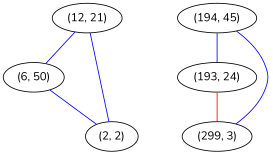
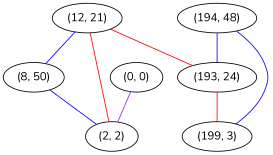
node "(194, 45)": label "(194, 45)" -> "(194, 48)"
edge "(12, 21)" -- "(193, 24)": added
node "(6, 50)": label "(6, 50)" -> "(8, 50)"
edge "(12, 21)" -- "(2, 2)": color blue -> red
node "(0, 0)": added
node "(299, 3)": label "(299, 3)" -> "(199, 3)"
